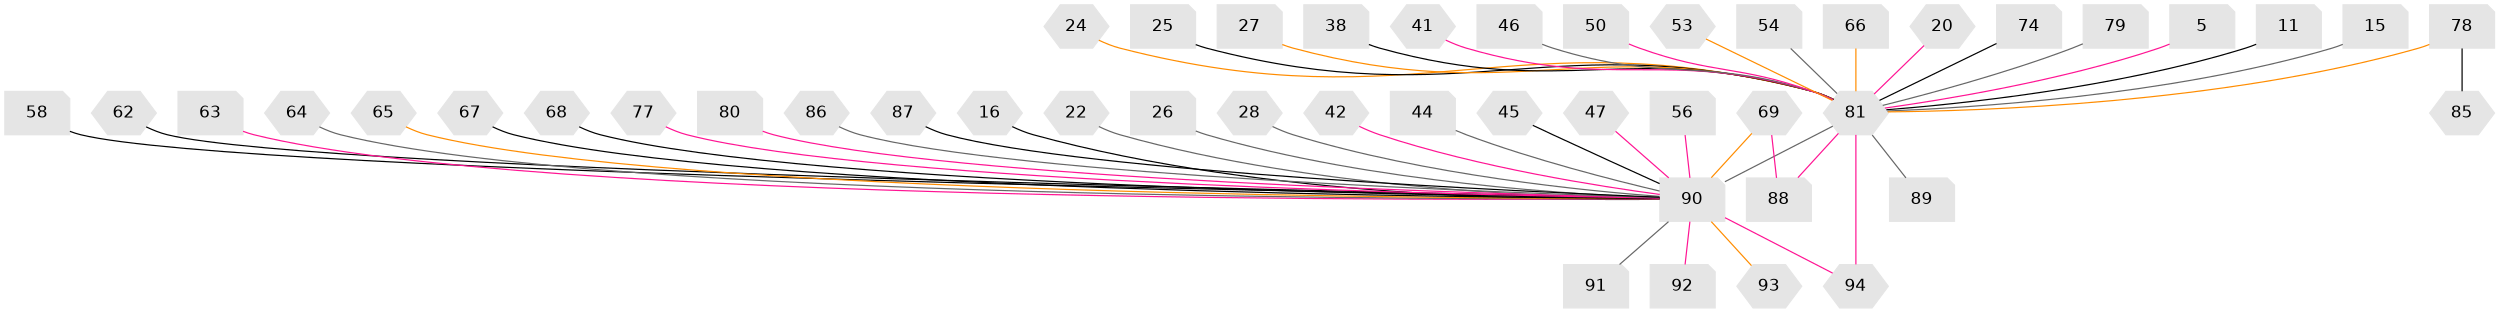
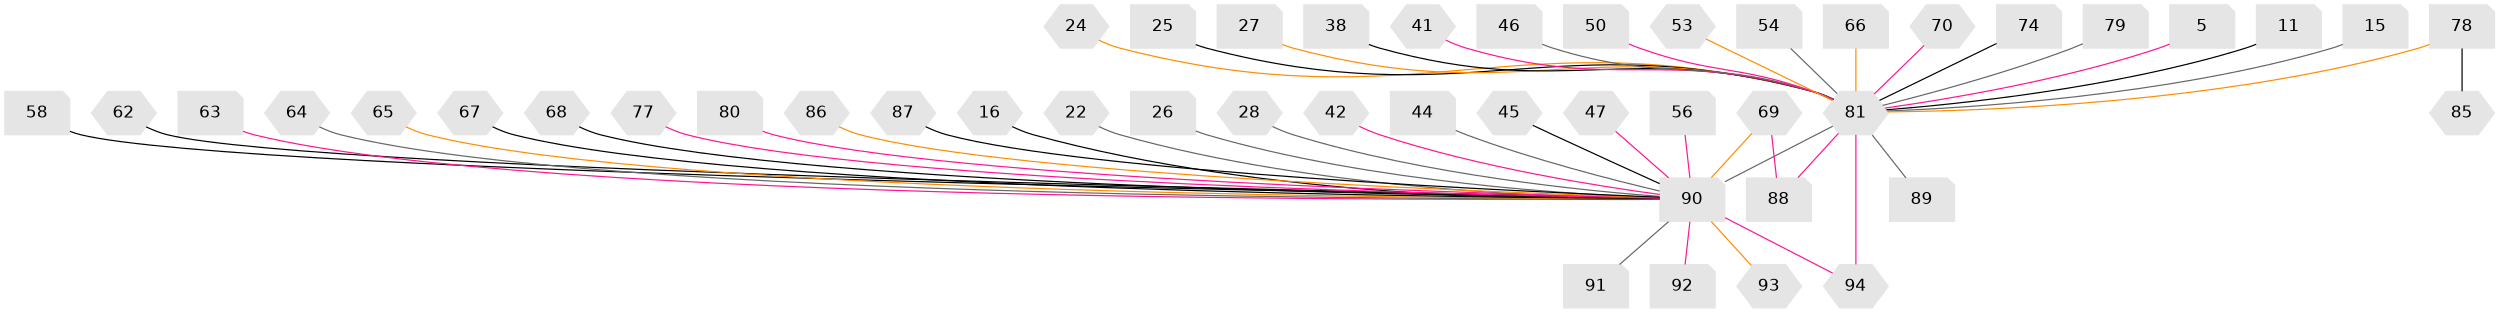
node "20": label "20" -> "70"
edge "86" -- "90": color gray40 -> darkorange
